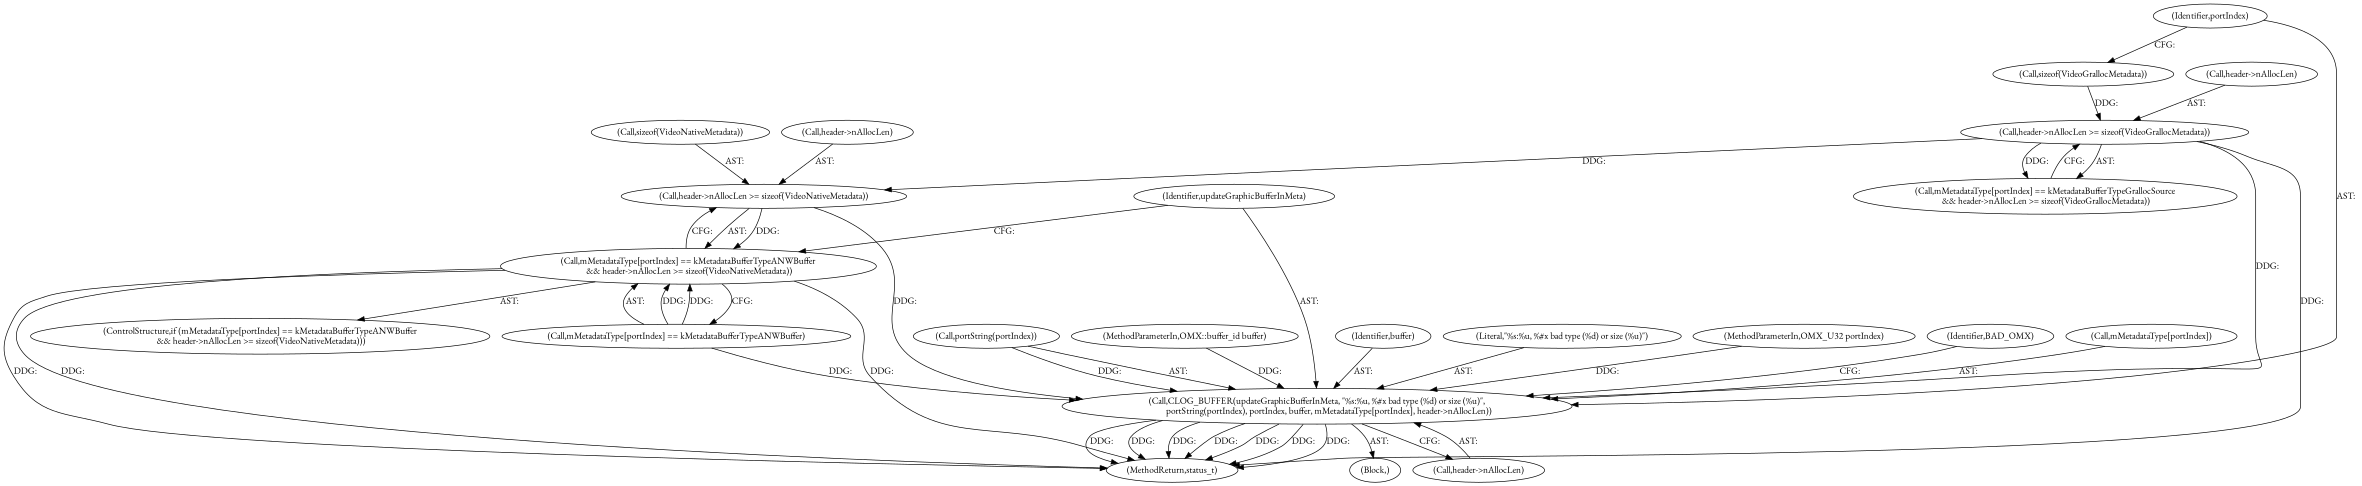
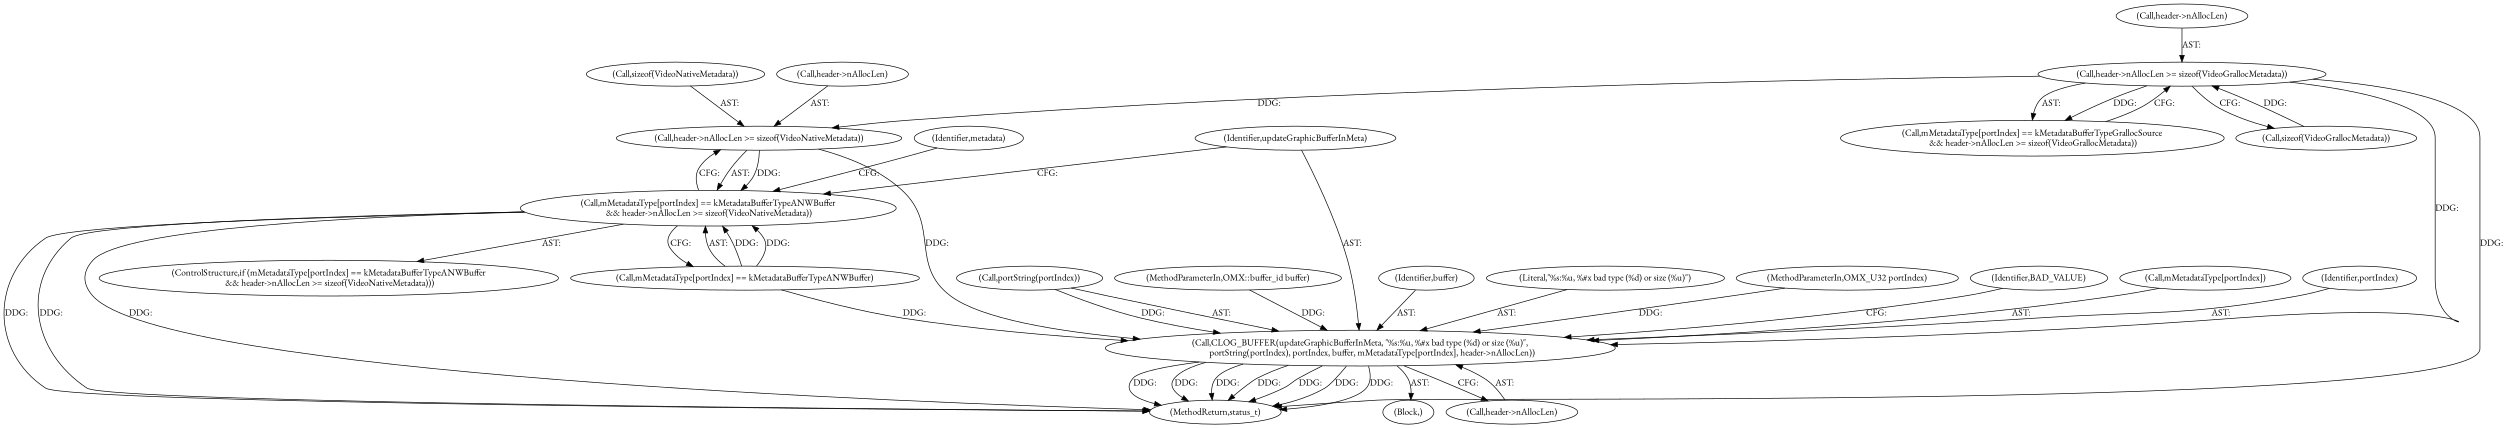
edge "(Identifier,portIndex)" -> "(Call,sizeof(VideoGrallocMetadata))": now "(Call,header->nAllocLen >= sizeof(VideoGrallocMetadata))" -> "(Call,sizeof(VideoGrallocMetadata))"
node "(Identifier,metadata)": added
node "(Identifier,BAD_OMX)": label "(Identifier,BAD_OMX)" -> "(Identifier,BAD_VALUE)"
